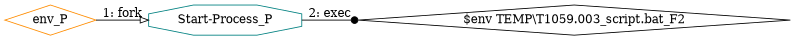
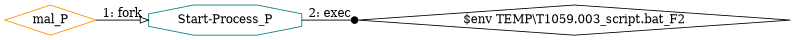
node "env_P": label "env_P" -> "mal_P"
